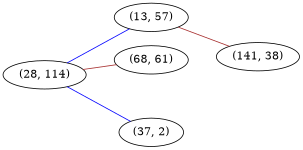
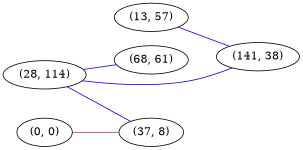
edge "(13, 57)" -- "(141, 38)": color brown -> blue
edge "(13, 57)" -- "(28, 114)": now "(141, 38)" -- "(28, 114)"
edge "(68, 61)" -- "(28, 114)": color brown -> blue
node "(0, 0)": added
node "(37, 2)": label "(37, 2)" -> "(37, 8)"
